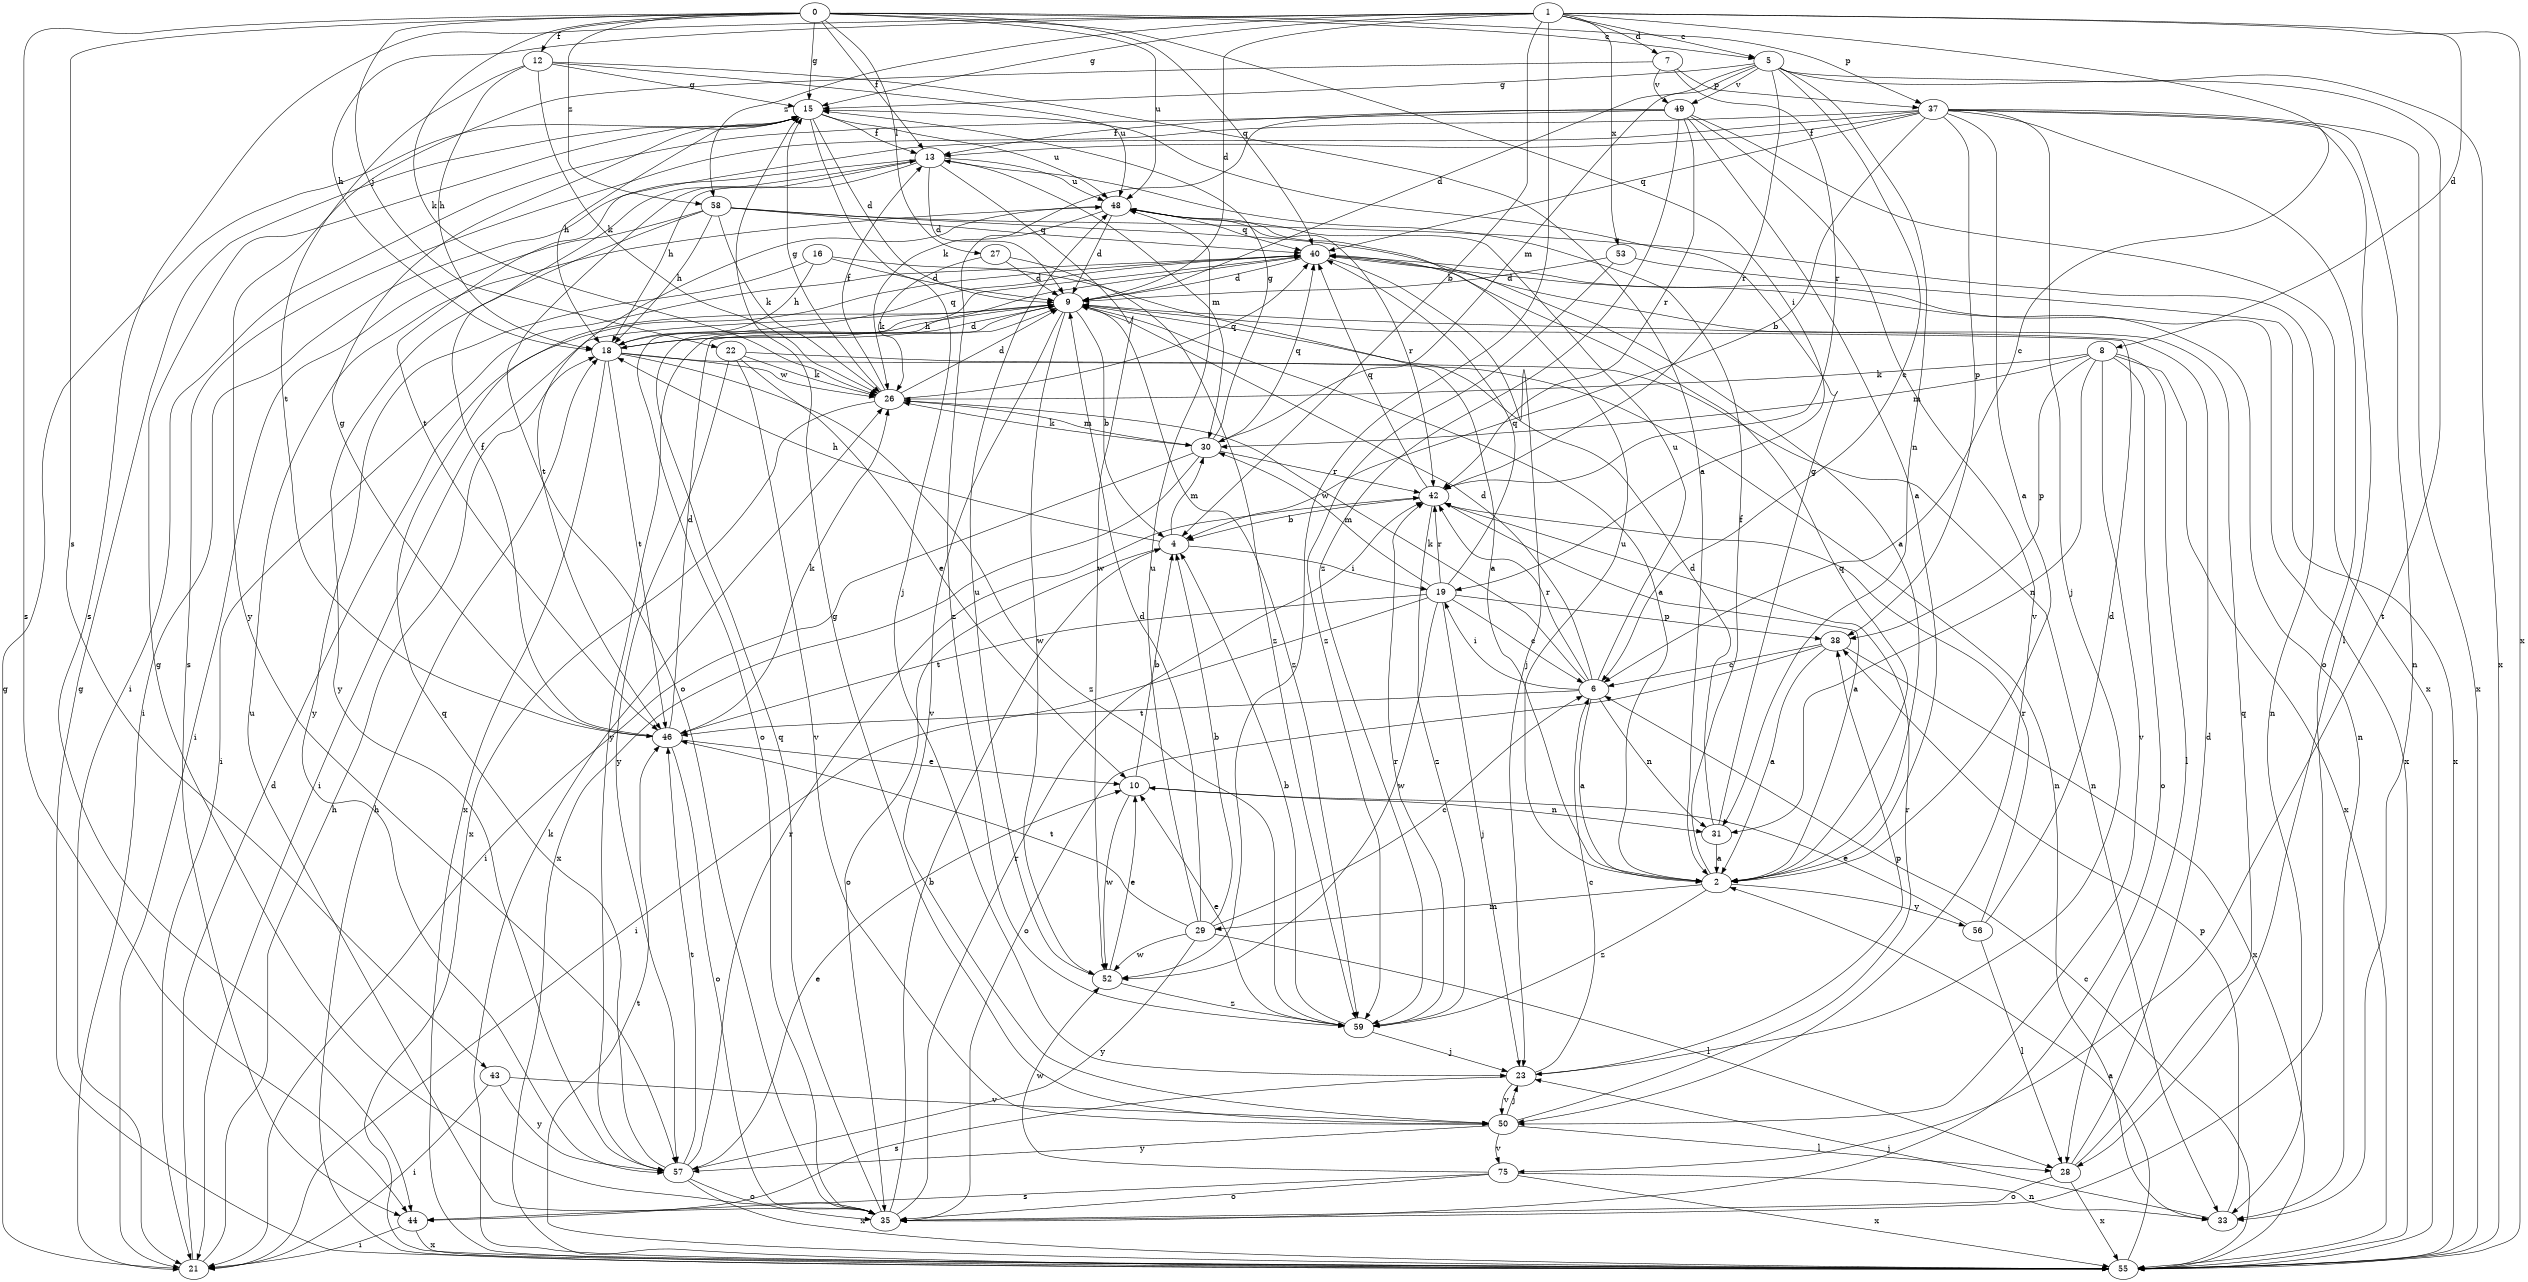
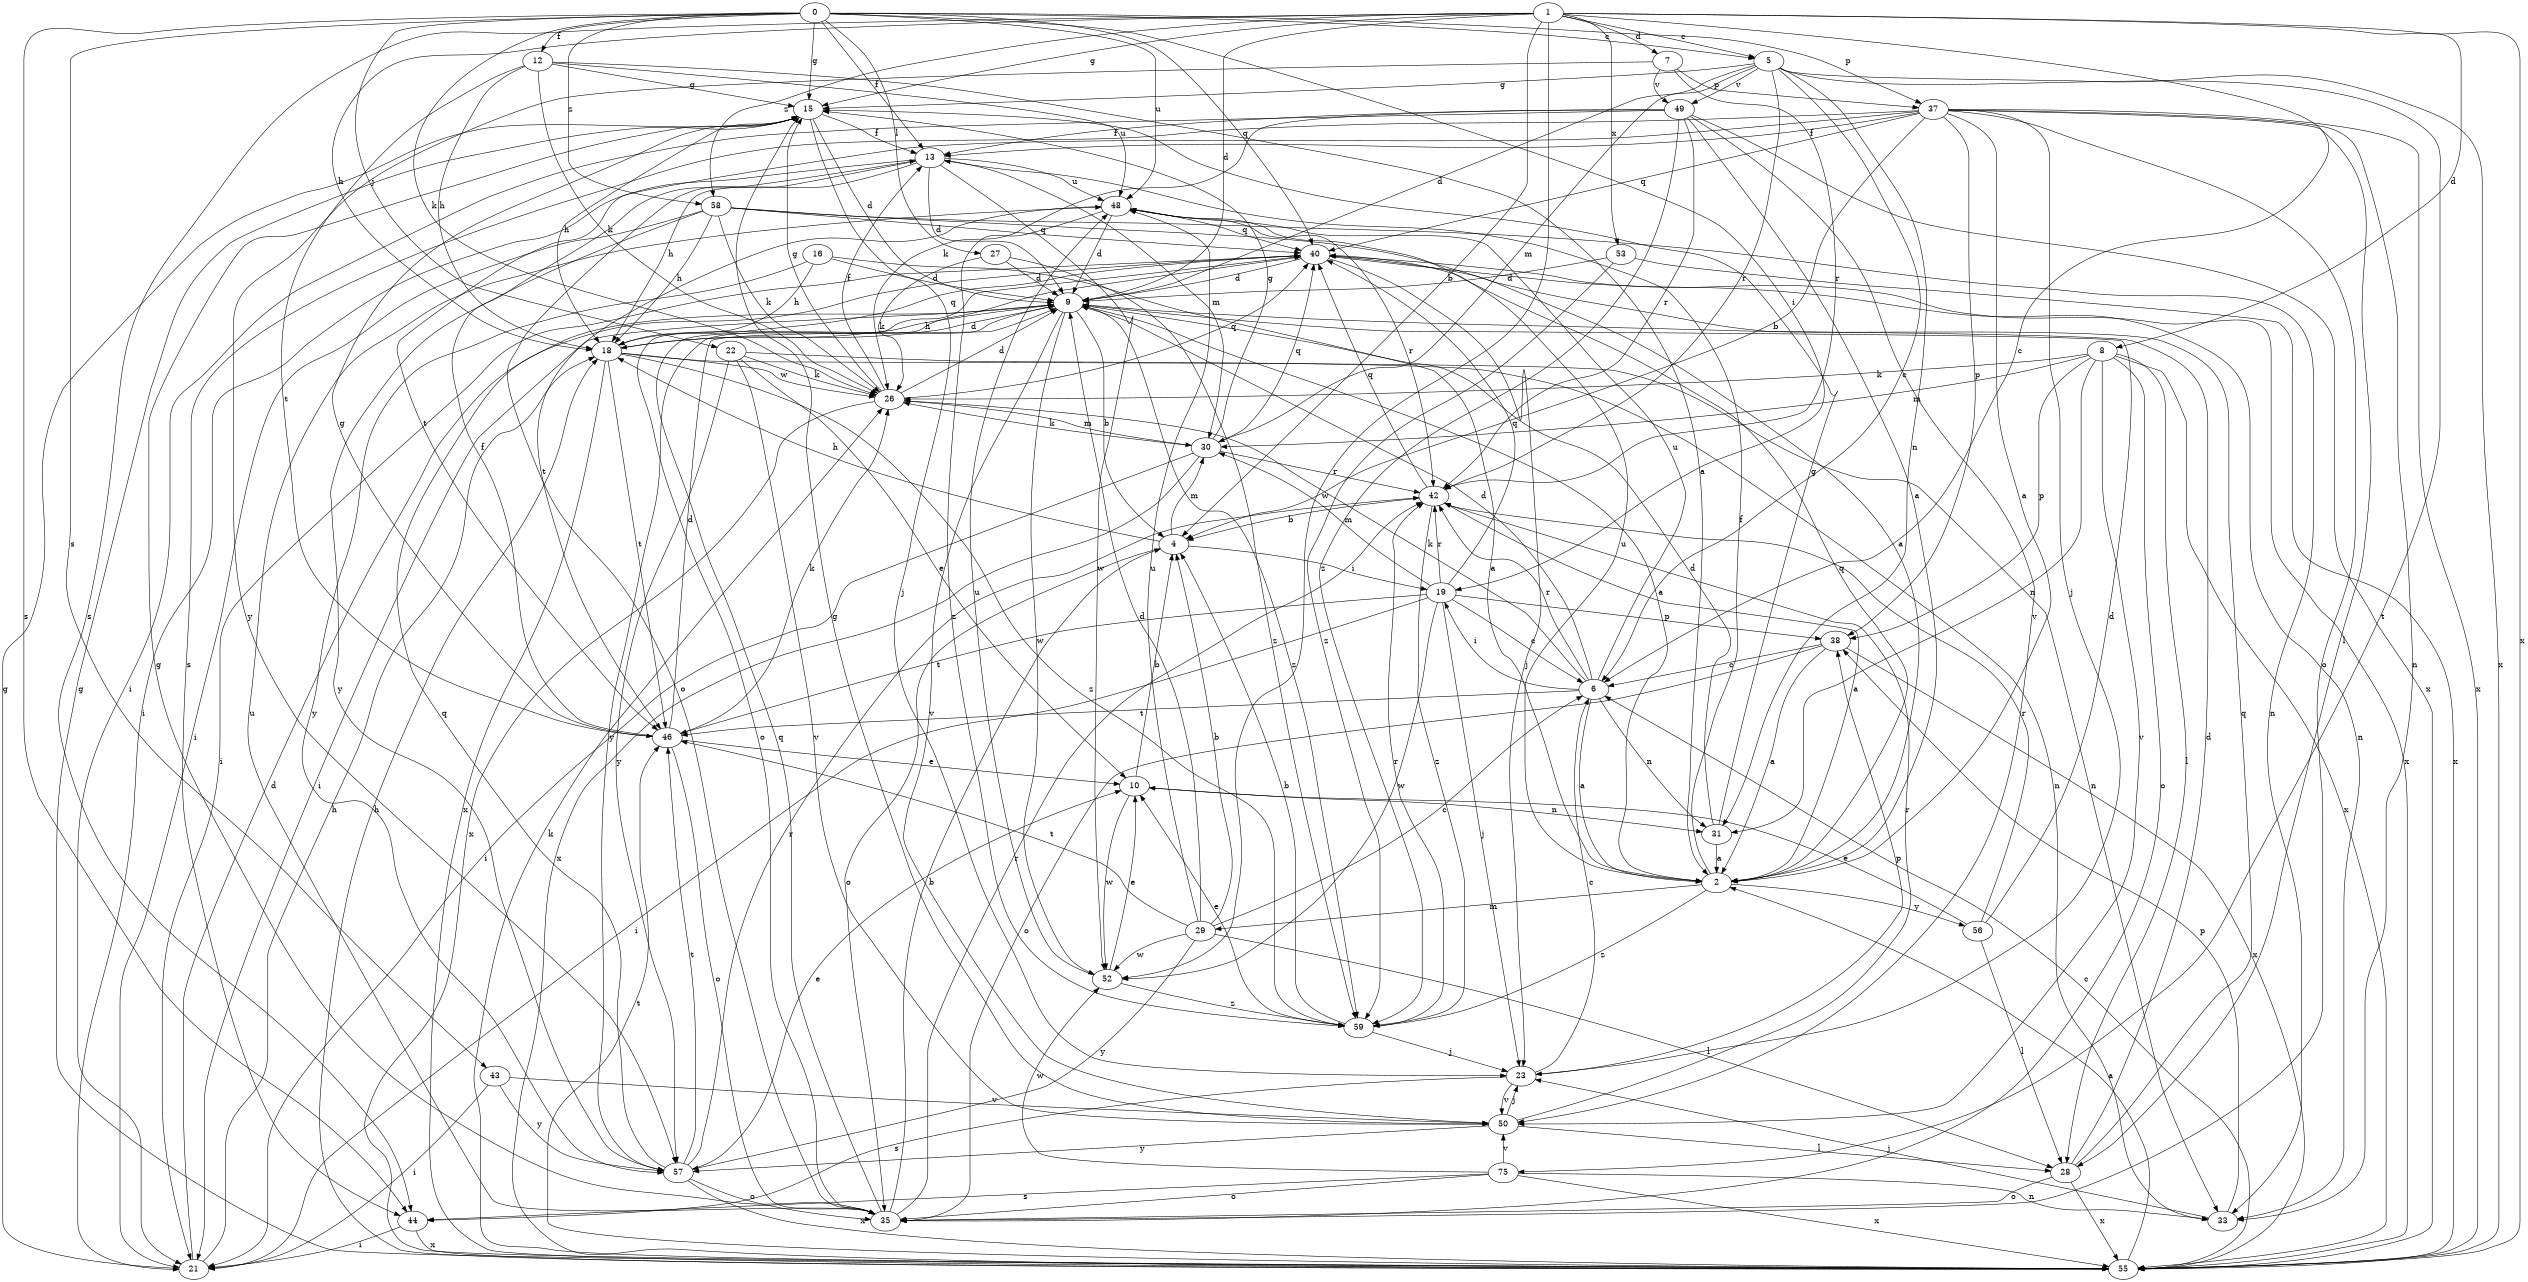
edge "15" -> "48": removed, label "u"
edge "50" -> "75": reversed
